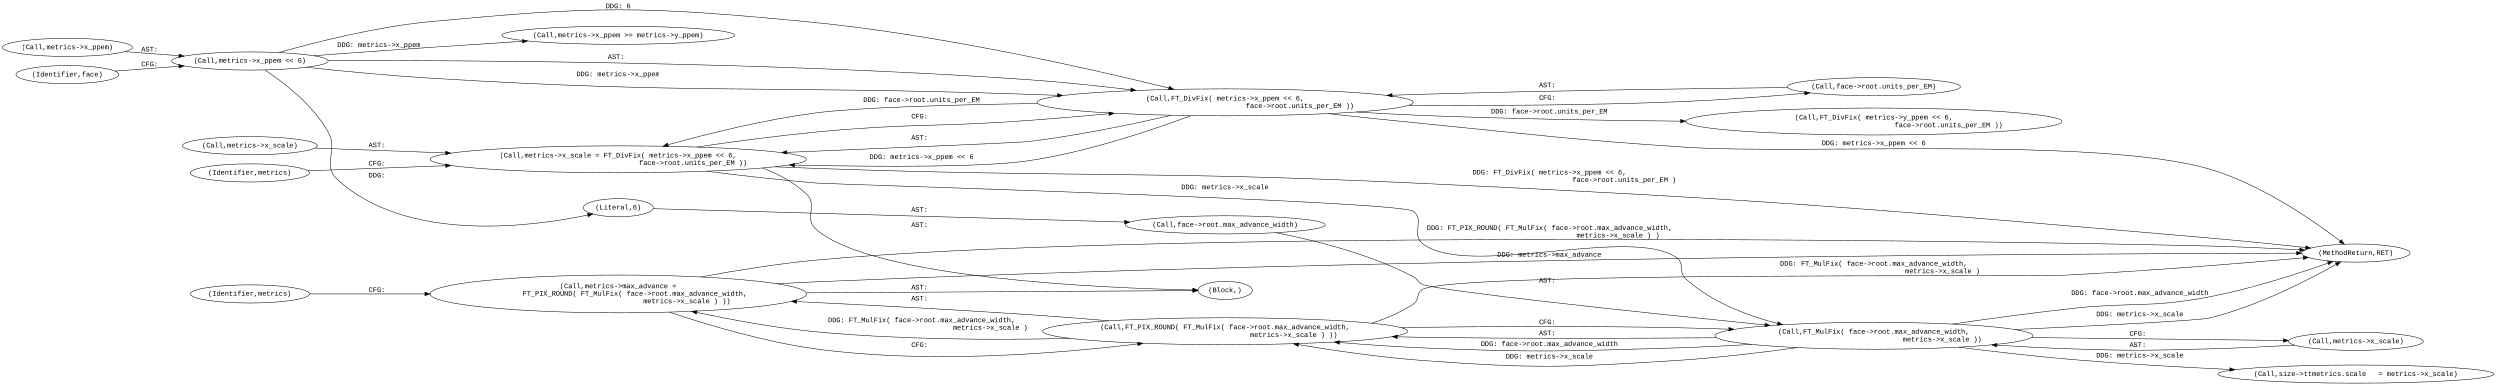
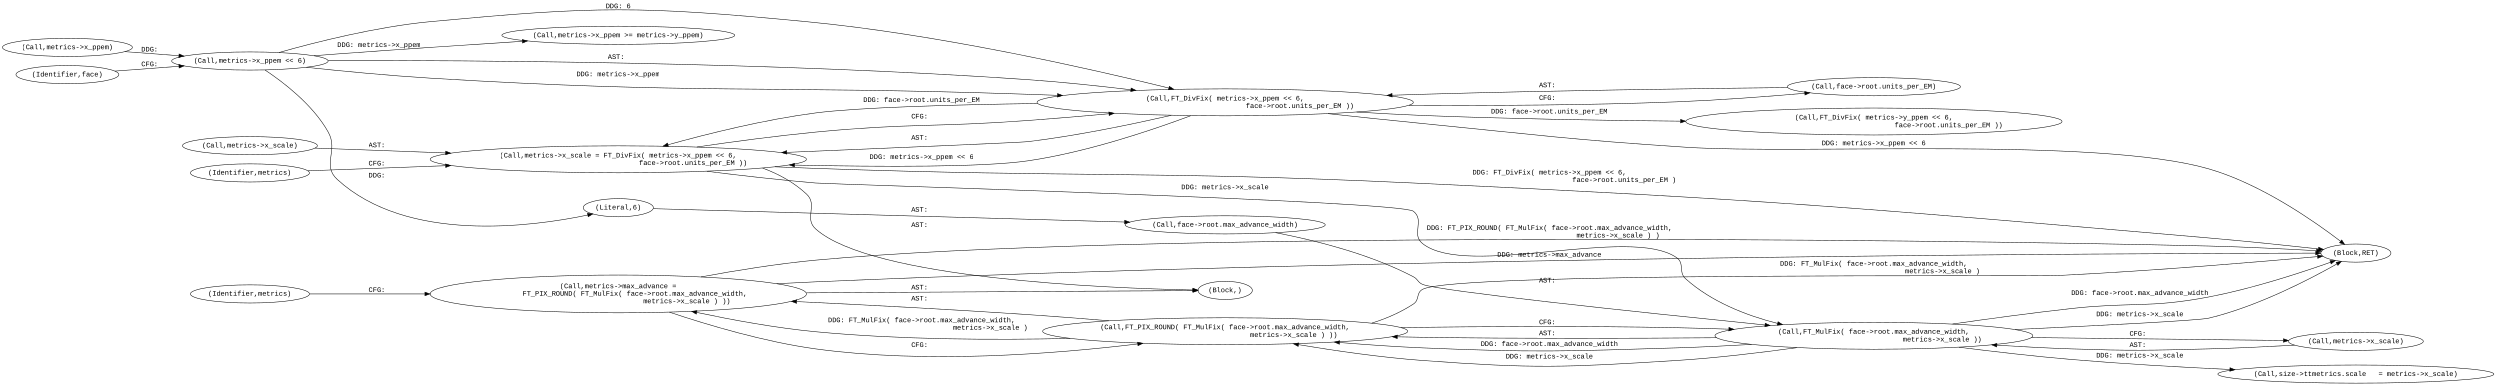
edge "(Call,metrics->x_ppem)" -> "(Call,metrics->x_ppem << 6)": label "AST: " -> "DDG: "
node "(MethodReturn,RET)": label "(MethodReturn,RET)" -> "(Block,RET)"
